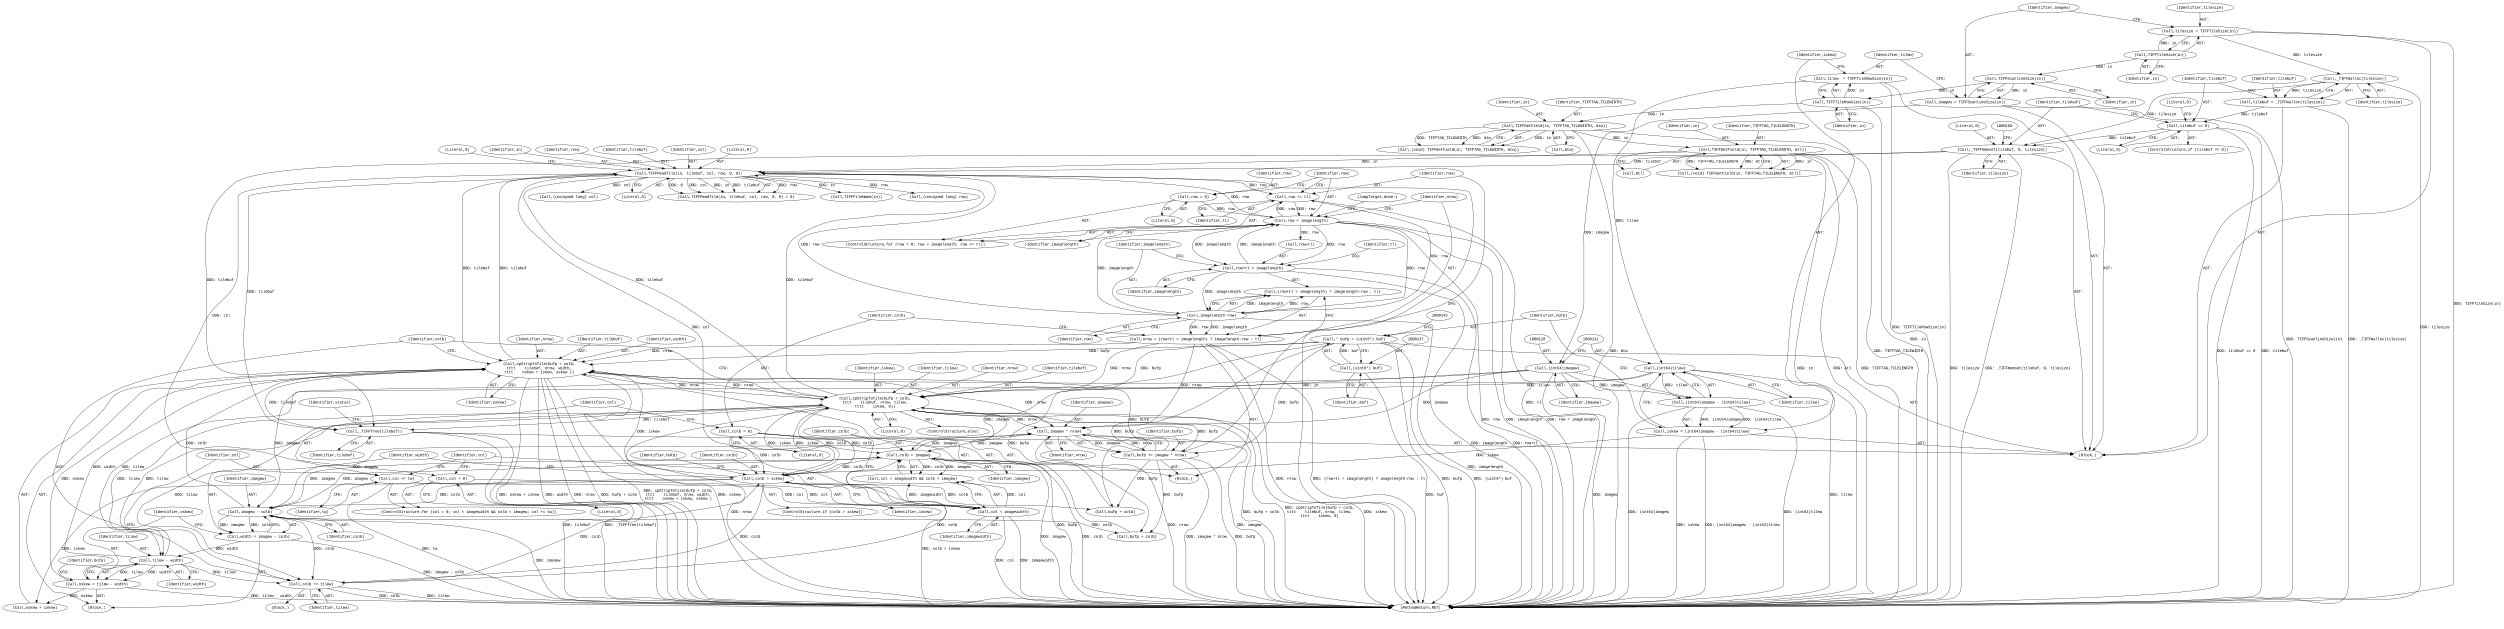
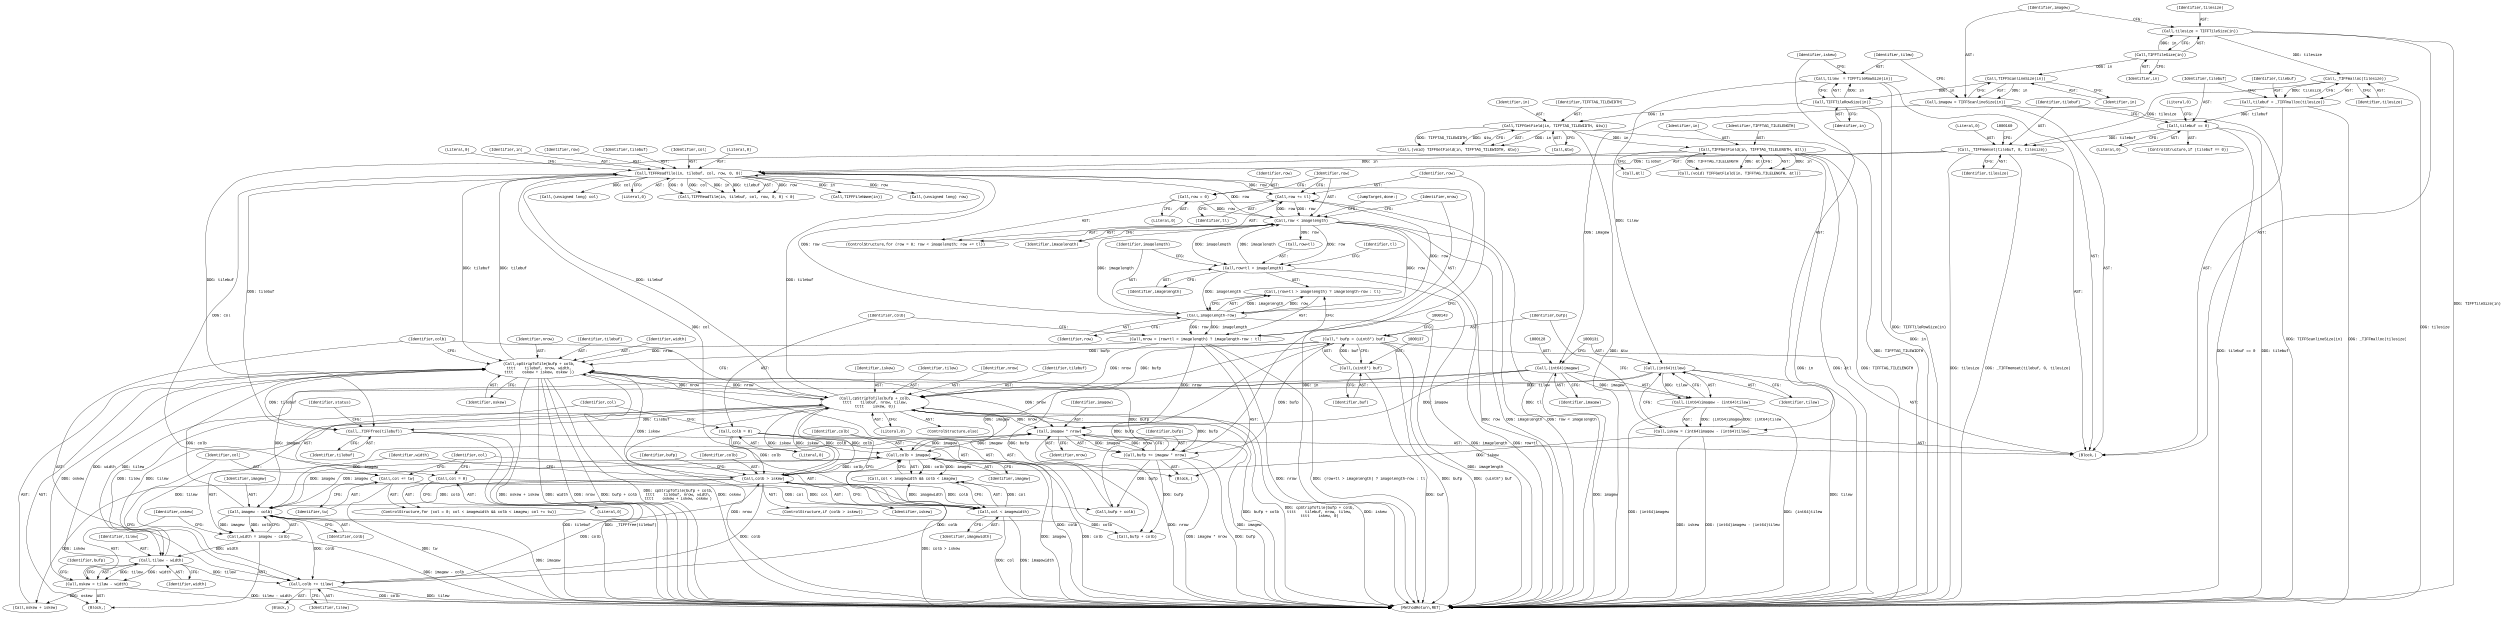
edge "(Call,colb = 0)" -> "(MethodReturn,RET)": label "DDG: bufp" -> "DDG: colb"
